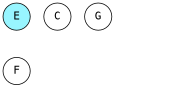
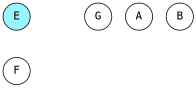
node "C": removed
node "A": added
node "B": added
